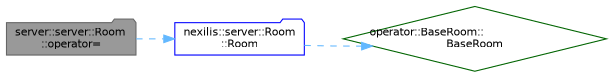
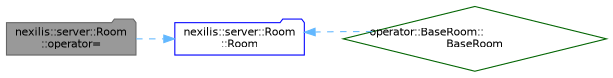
node "server::server::Room ::operator=": label "server::server::Room ::operator=" -> "nexilis::server::Room ::operator="
edge "nexilis::server::Room ::Room" -> "operator::BaseRoom:: BaseRoom": reversed
